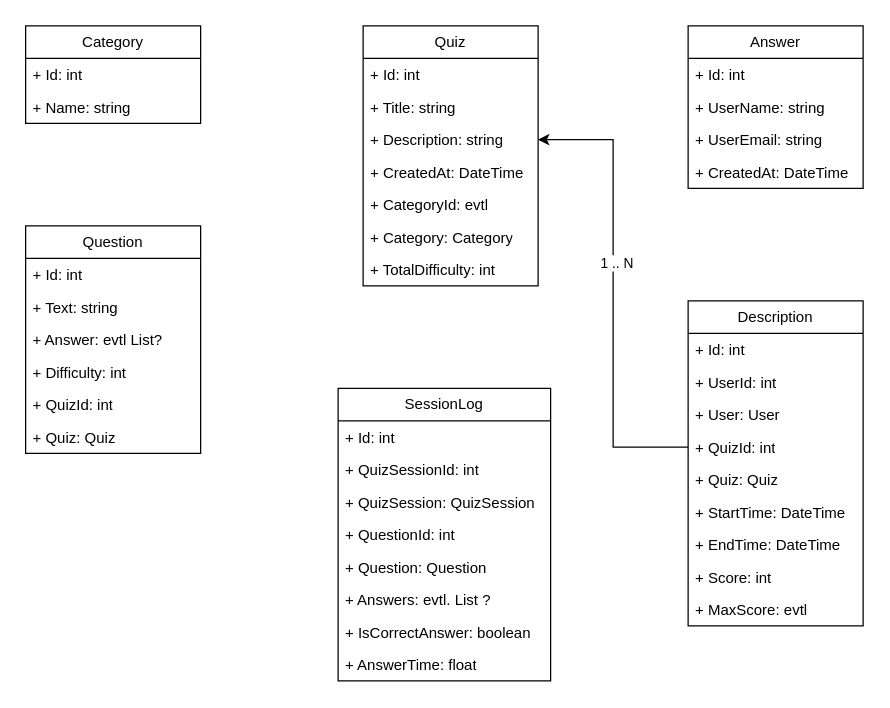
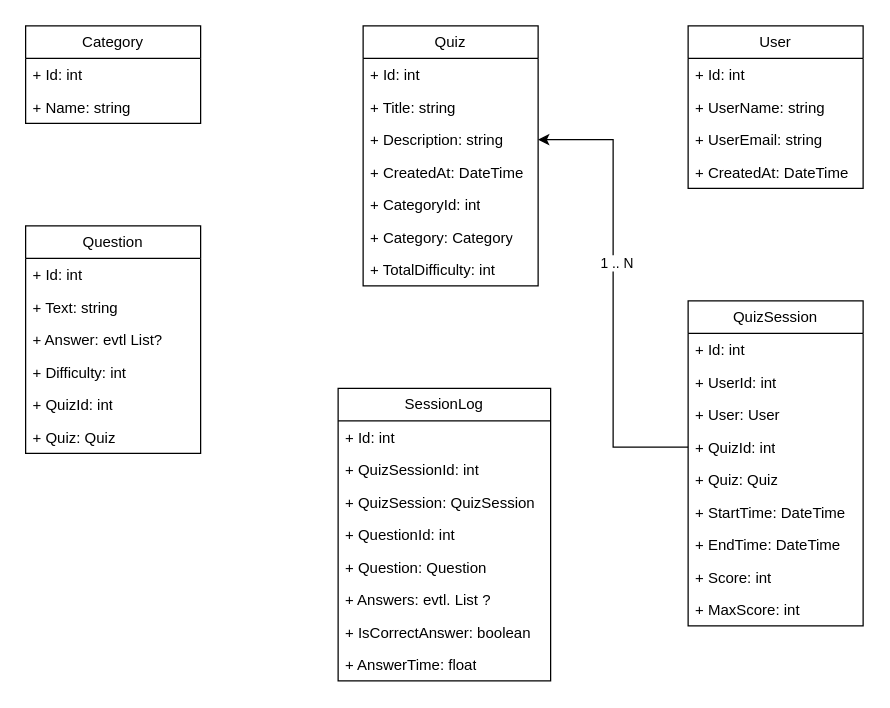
node "Answer": label "Answer" -> "User"
node "+ CategoryId: evtl": label "+ CategoryId: evtl" -> "+ CategoryId: int"
node "Description": label "Description" -> "QuizSession"
node "+ MaxScore: evtl": label "+ MaxScore: evtl" -> "+ MaxScore: int"
